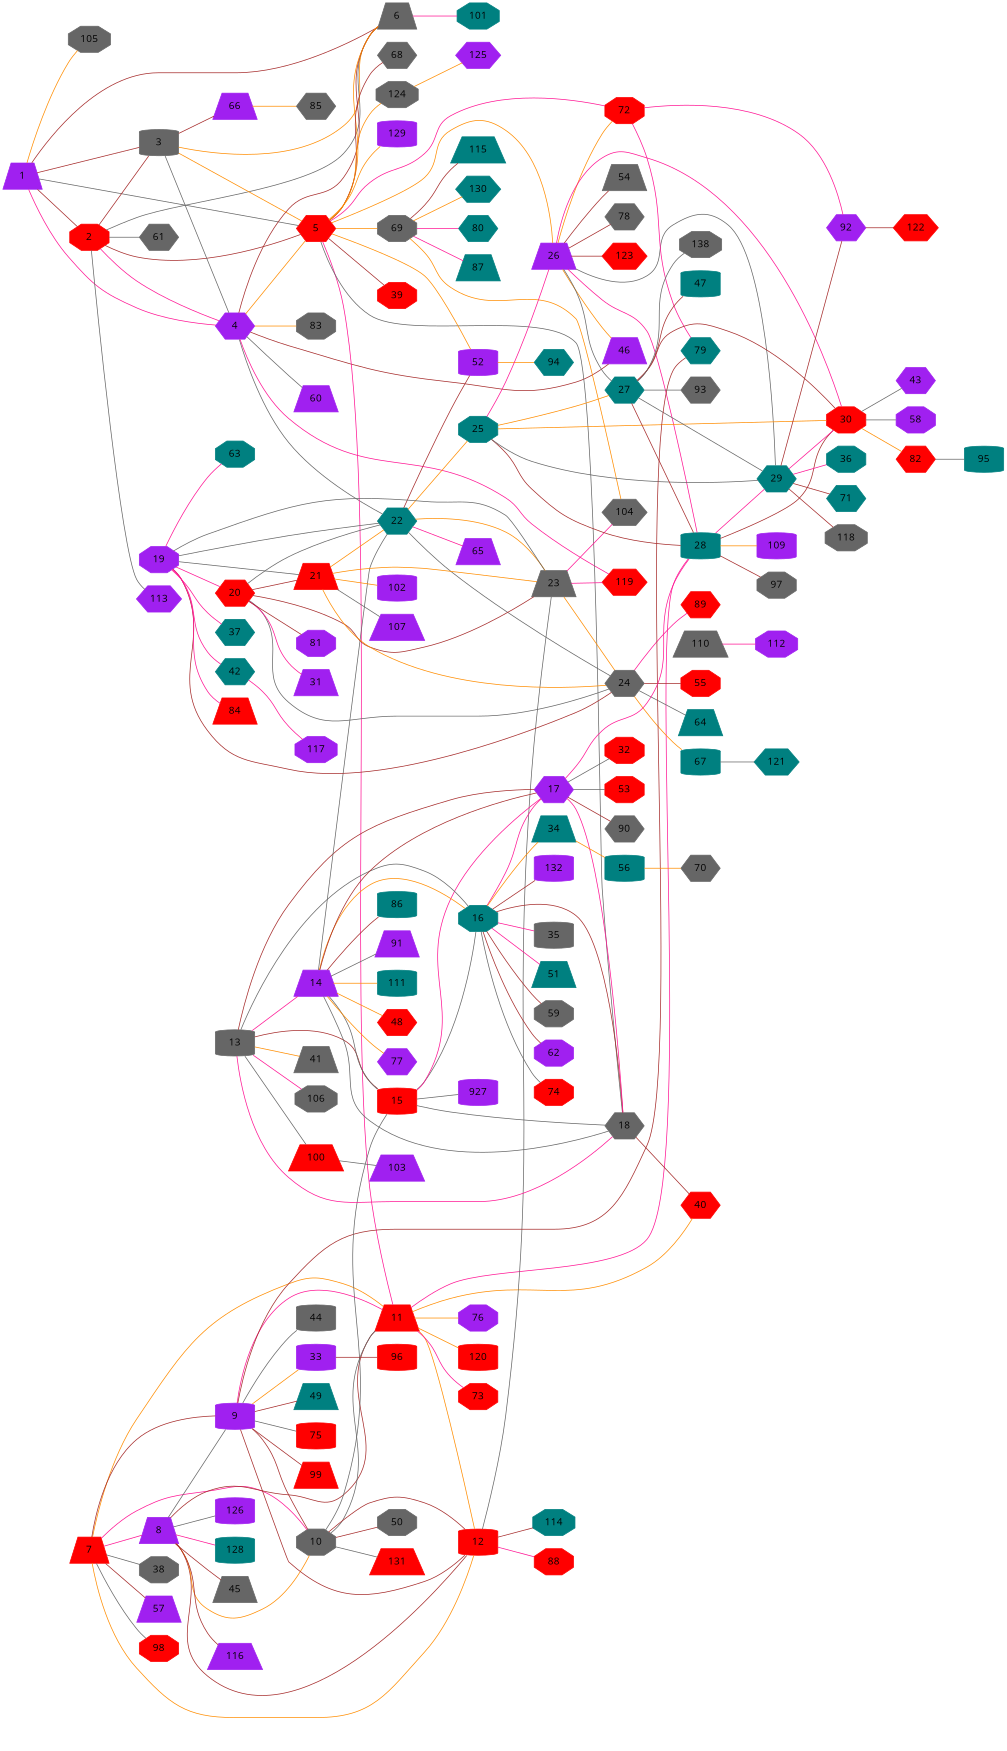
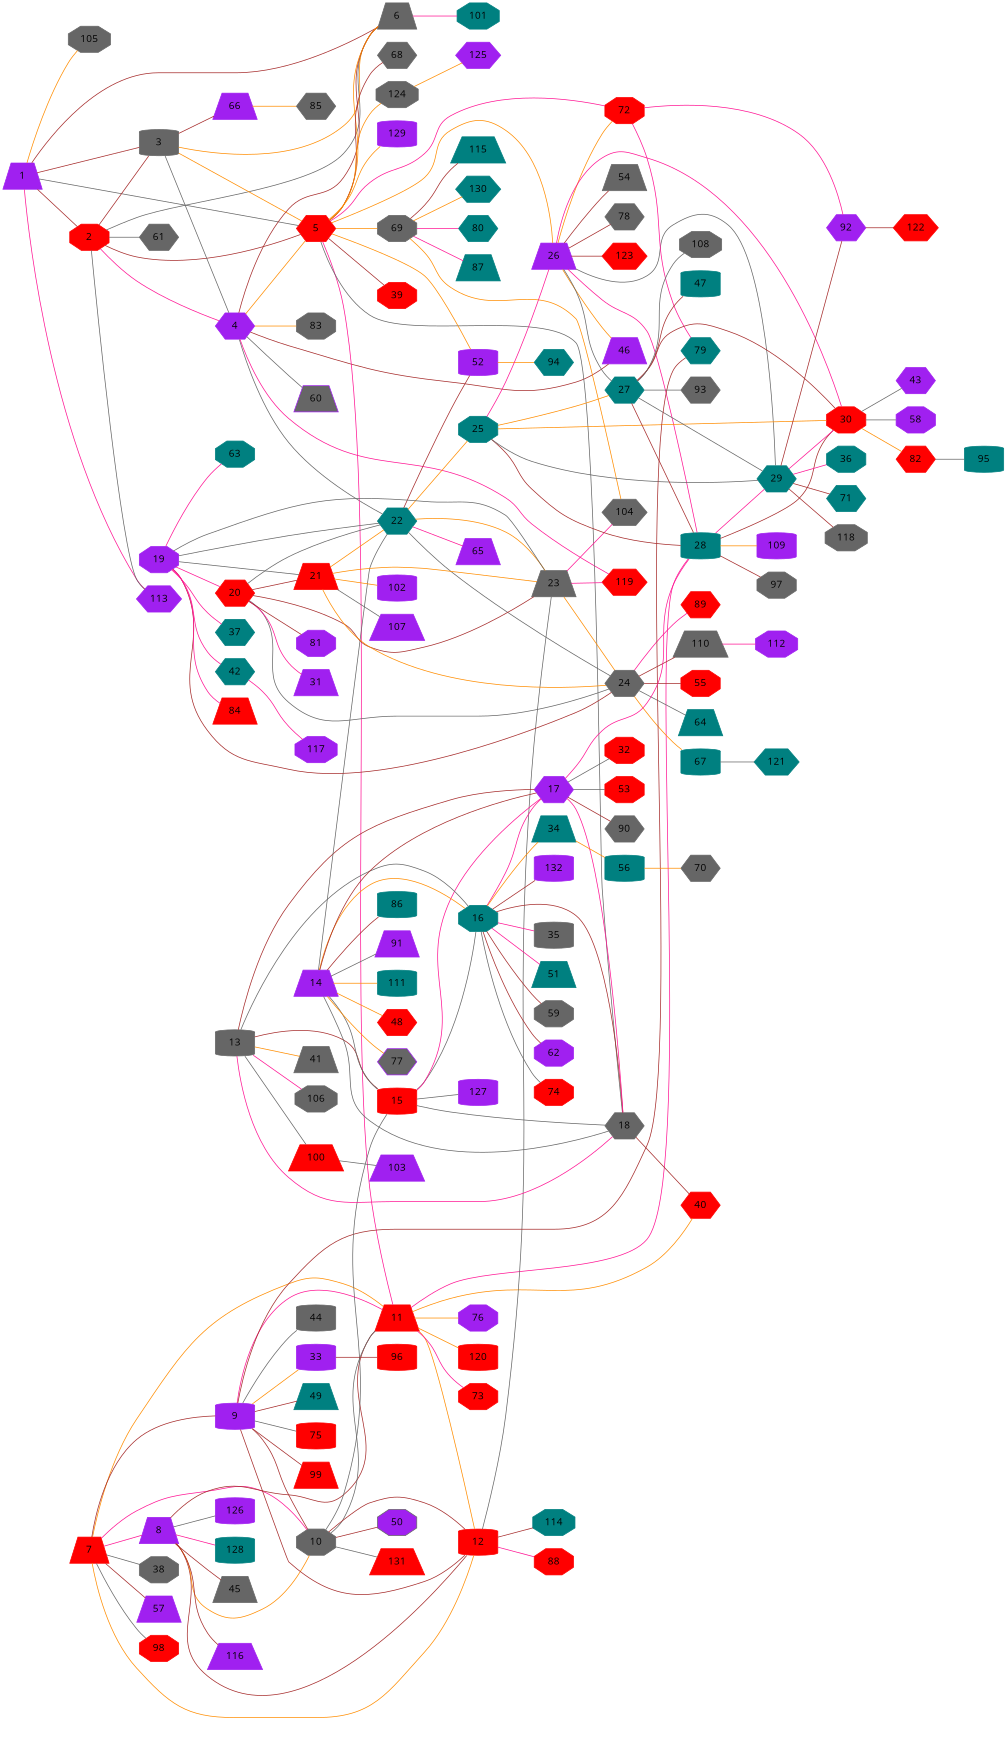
node "138": label "138" -> "108"
edge "1" -- "4": now "1" -- "113"
node "60": fillcolor purple -> gray40
edge "110" -- "24": added
edge "14" -- "13": removed
node "77": fillcolor purple -> gray40
node "927": label "927" -> "127"
edge "9" -- "8": removed
node "50": fillcolor gray40 -> purple
